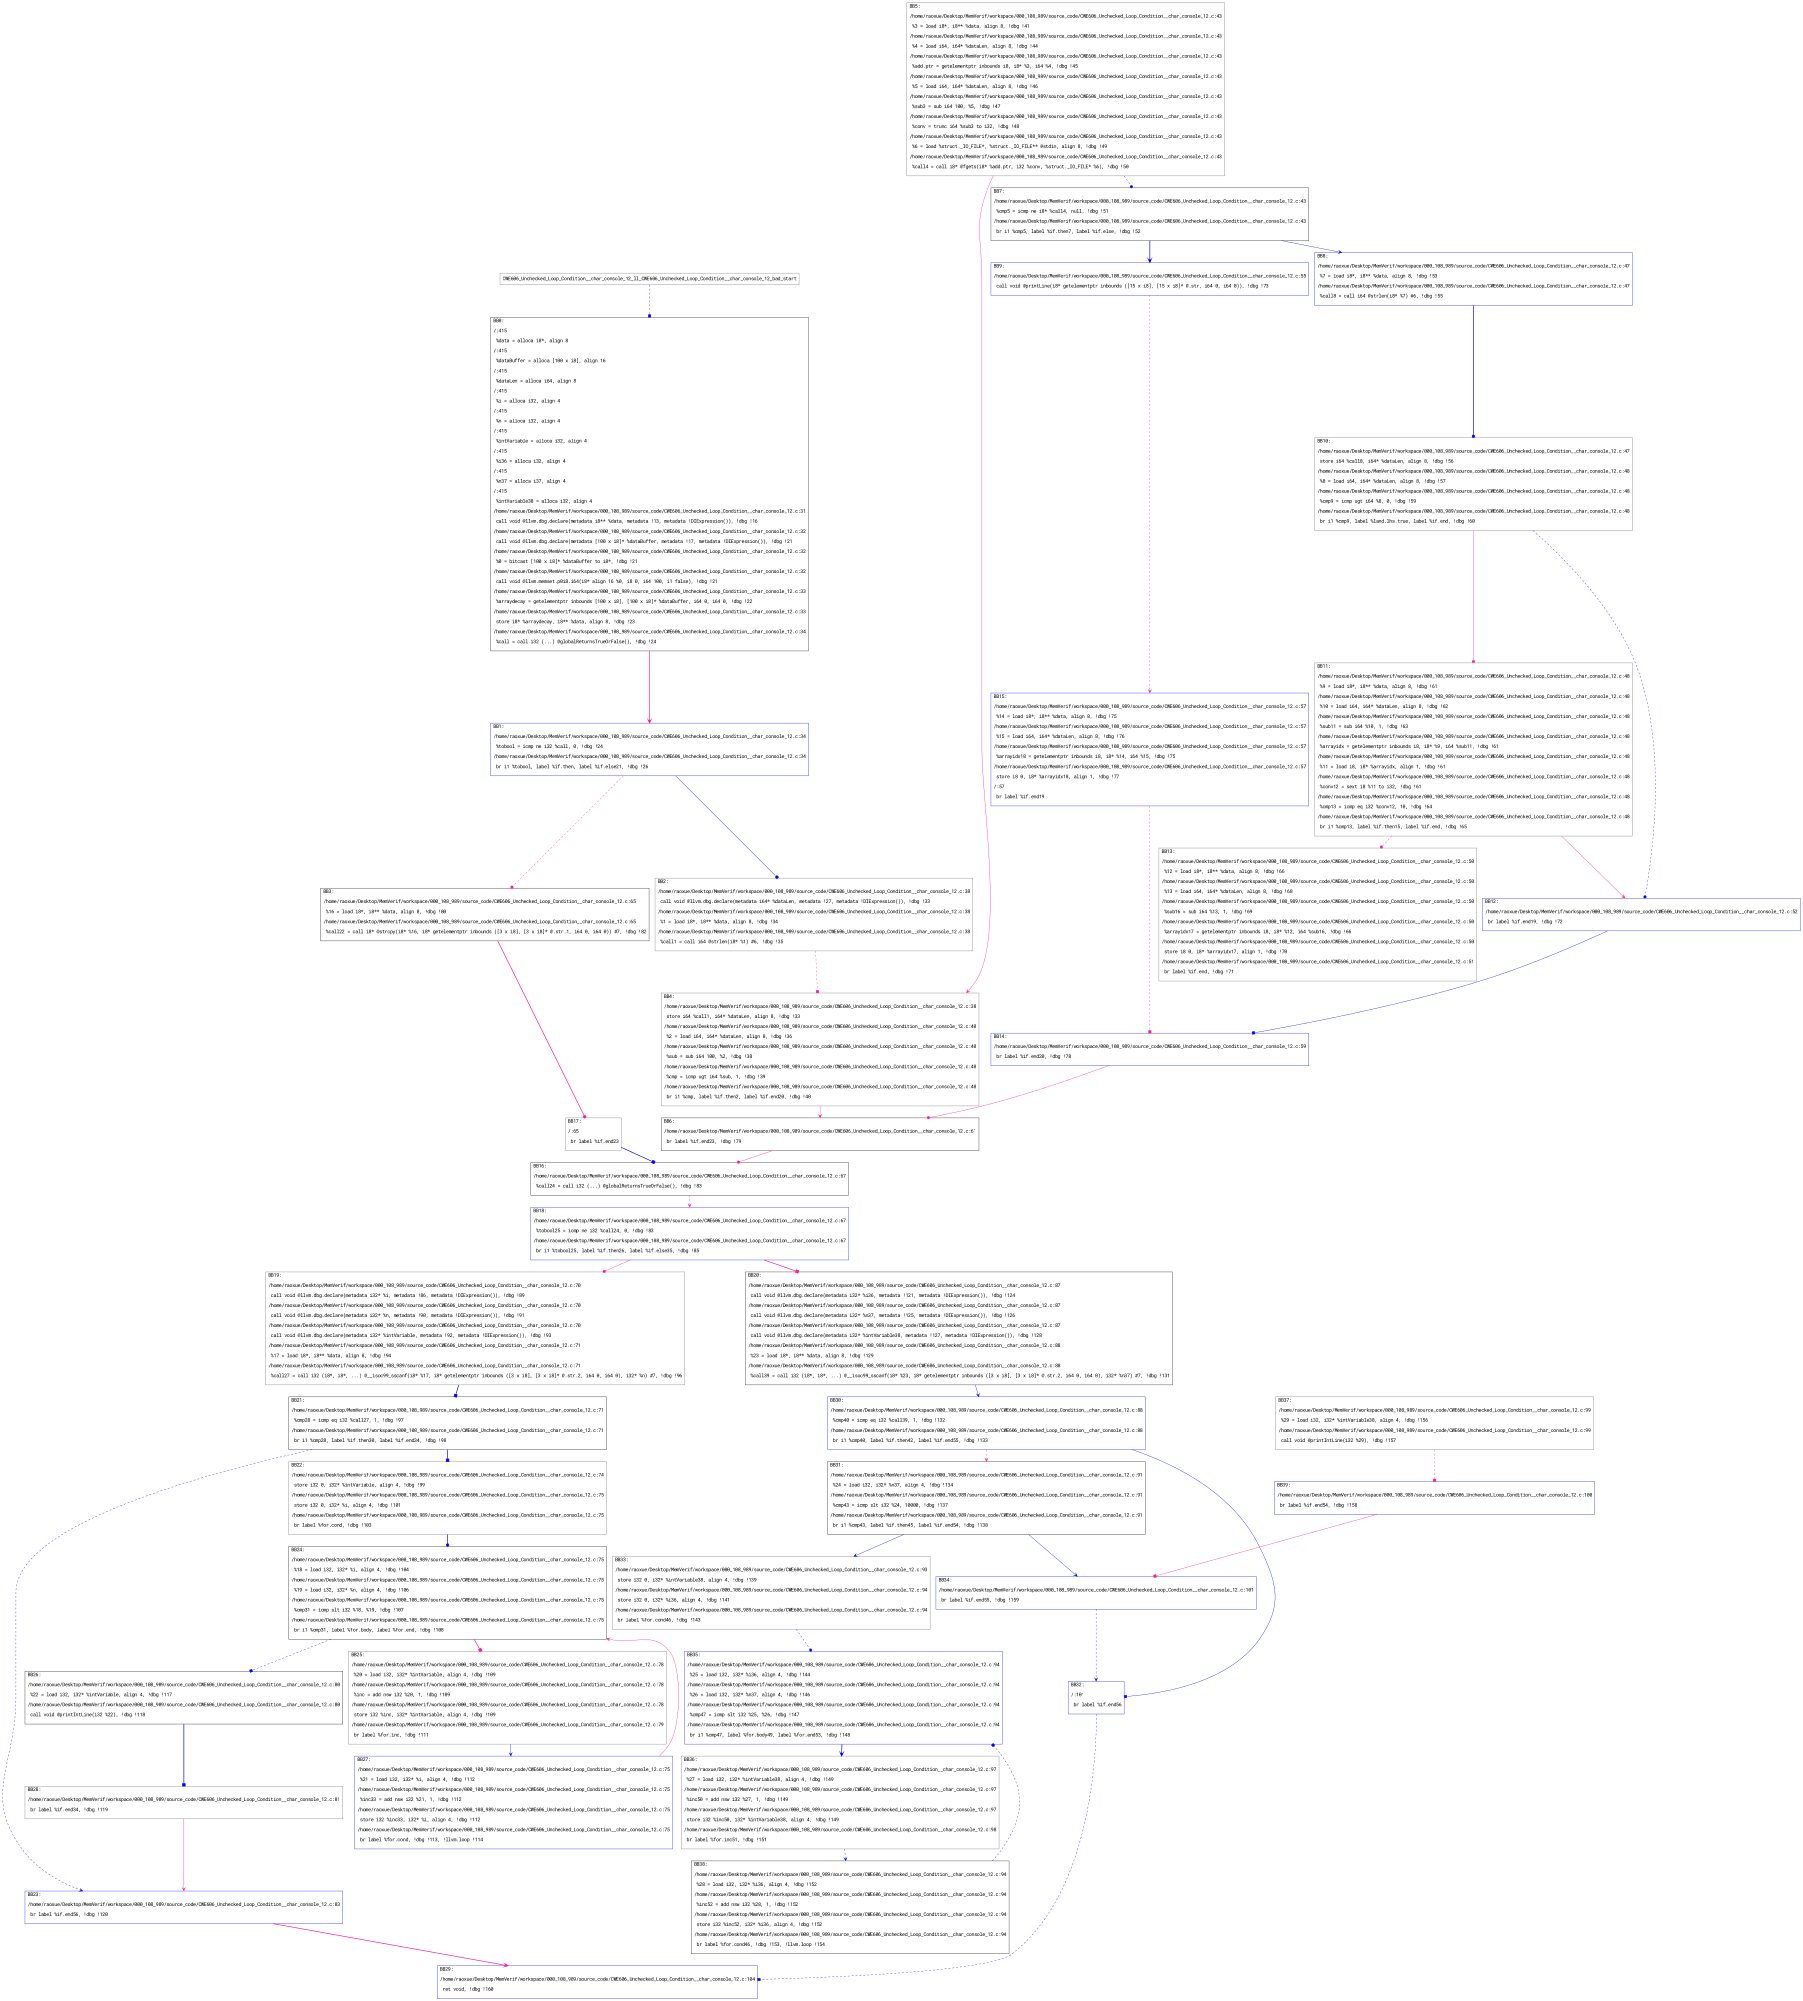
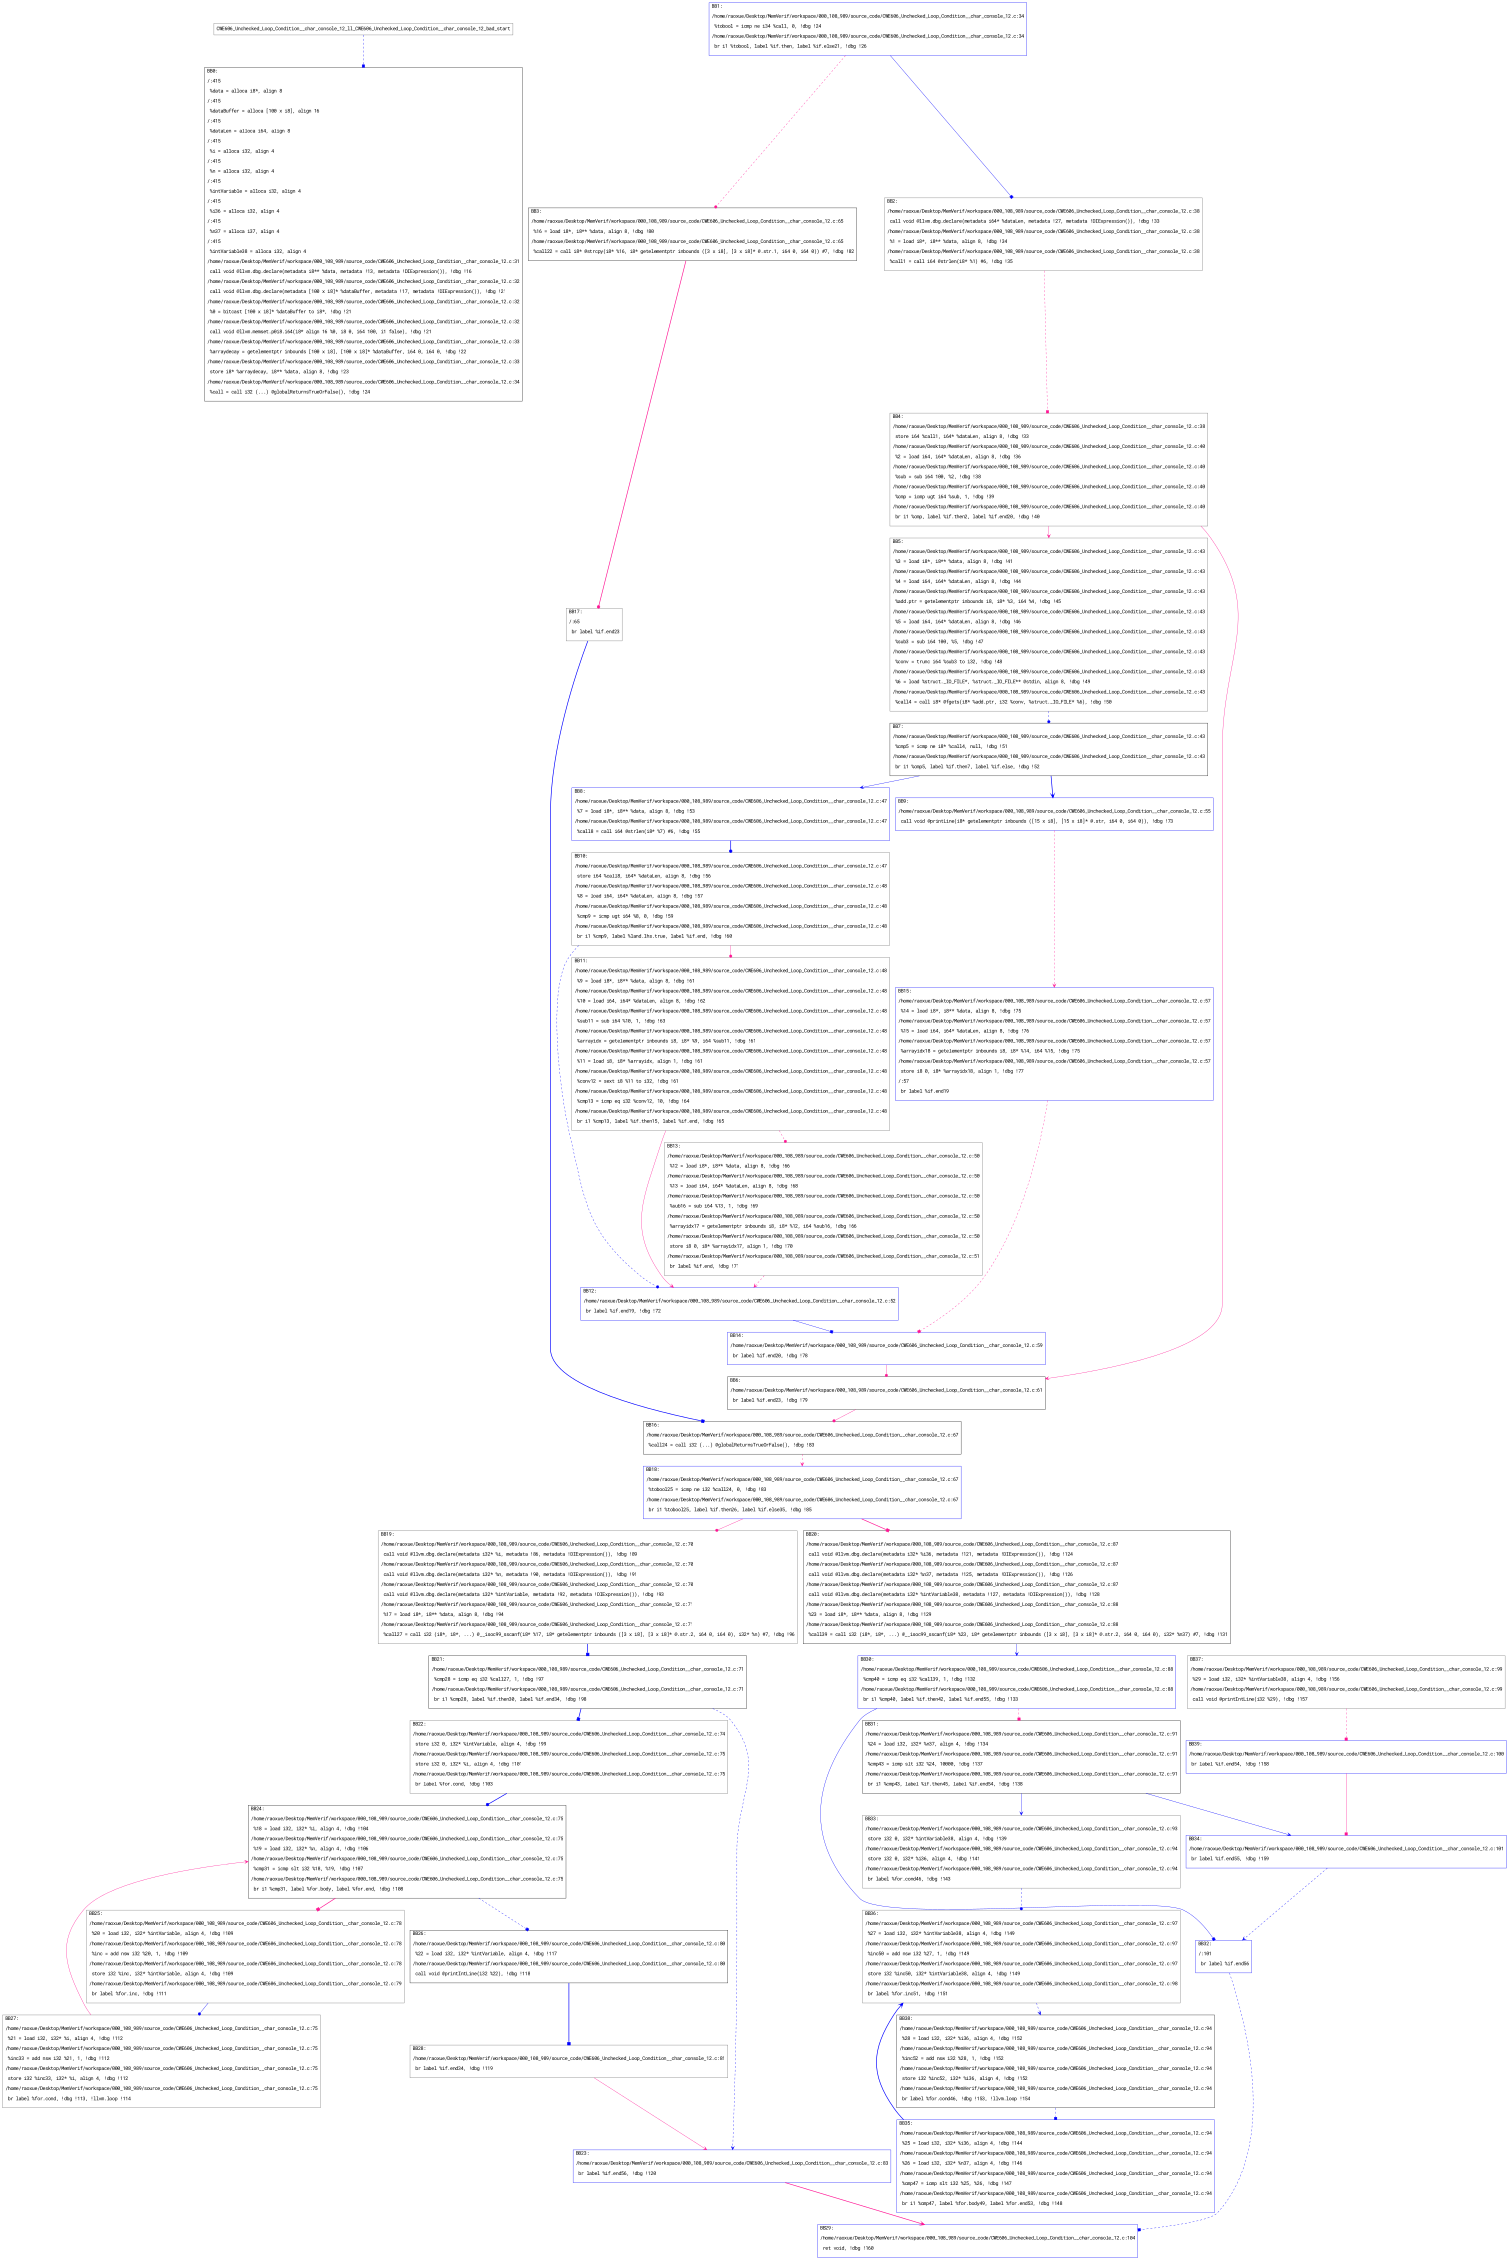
edge "BB5:" -> "BB4:": reversed
edge "BB0:" -> "BB1:": removed
node "BB1:": text "%tobool = icmp ne i32 %call, 0, !dbg !24" -> "%tobool = icmp ne i34 %call, 0, !dbg !24"
edge "BB13:" -> "BB12:": added
edge "BB30:" -> "BB31:": arrowhead vee -> box
edge "BB33:" -> "BB35:": now "BB33:" -> "BB36:"
edge "BB25:" -> "BB27:": arrowhead vee -> dot
node "BB27:": color blue -> gray40
